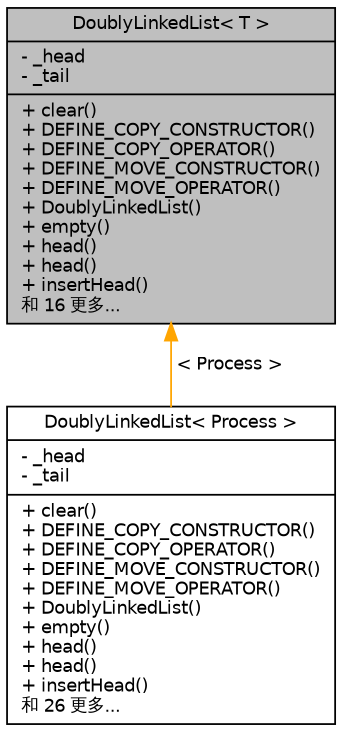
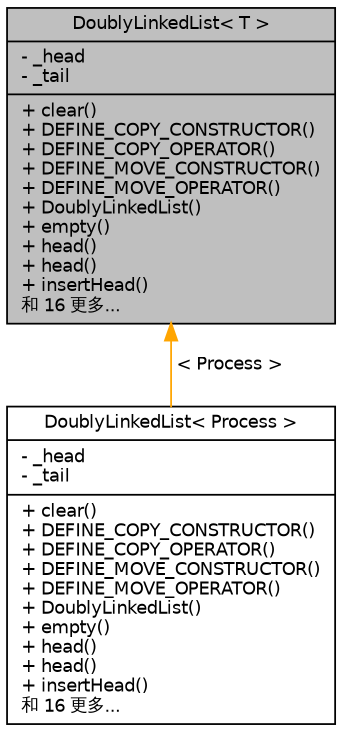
node "DoublyLinkedList< Process >": text "和 26 更多..." -> "和 16 更多..."
